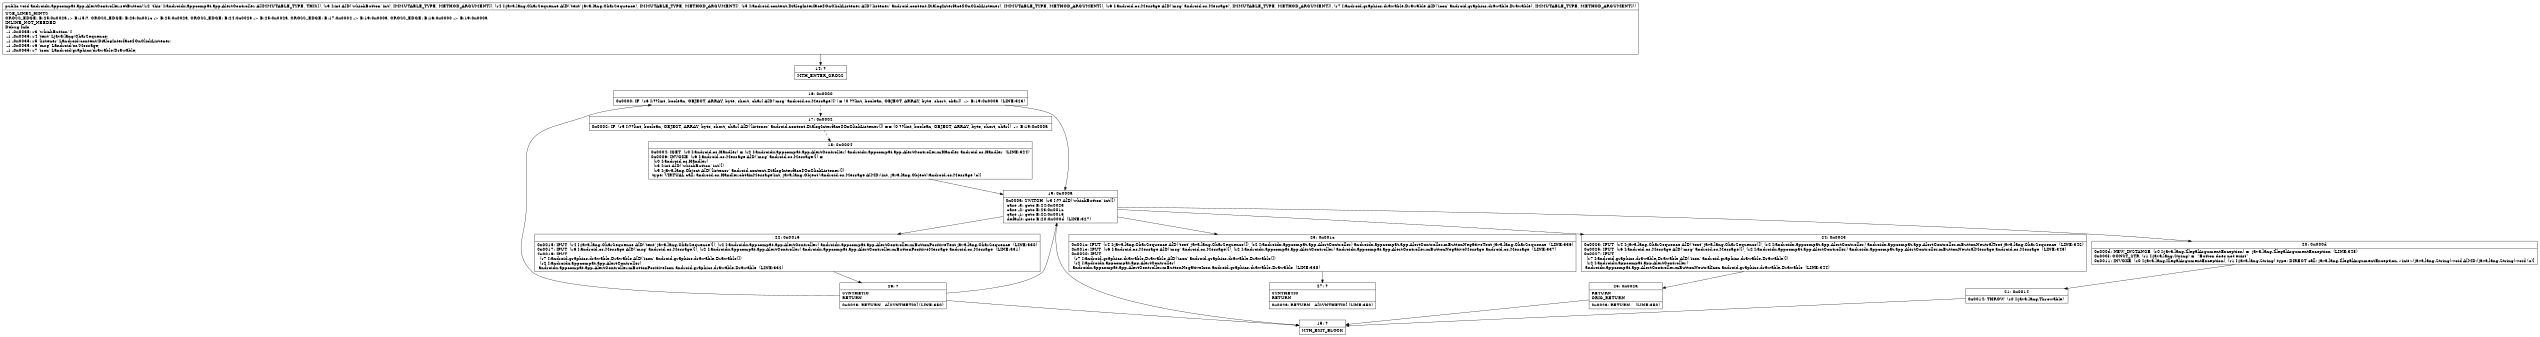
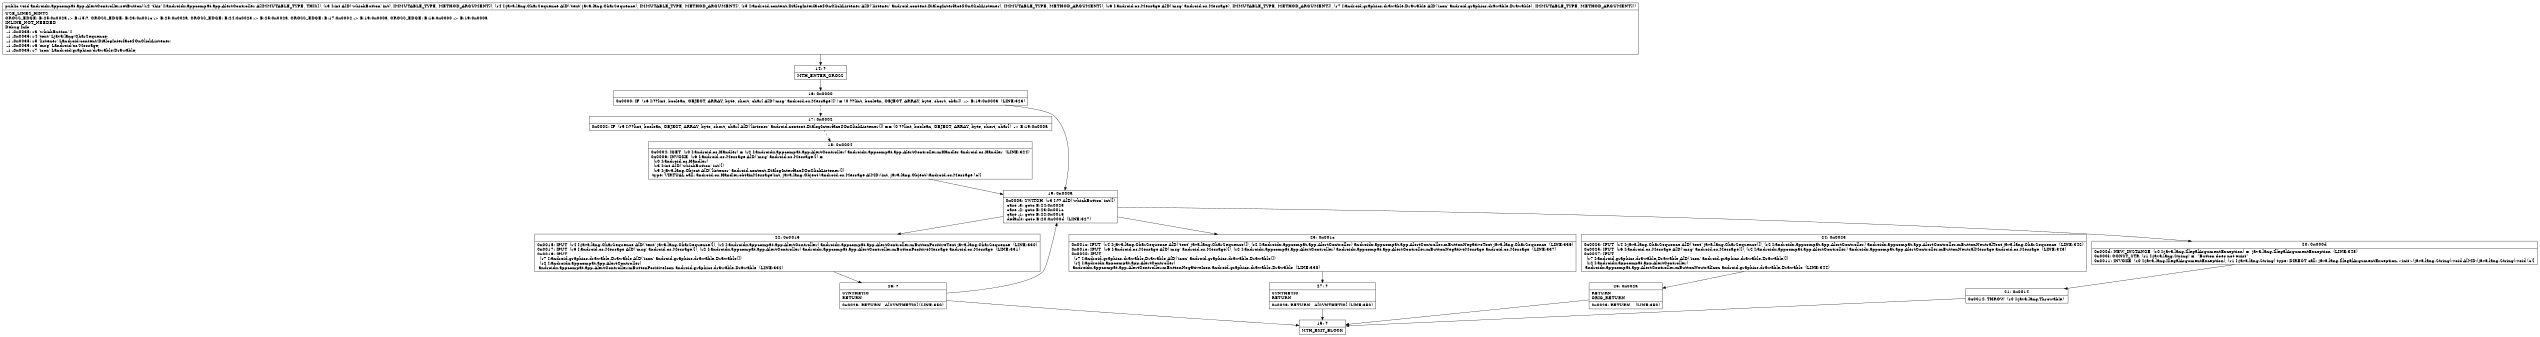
edge "19: 0x000a" -> "24: 0x0023": removed
node "22: 0x0015": text "4x0019: IPUT" -> "0x0019: IPUT"
edge "26: ?" -> "16: 0x0000": now "14: ?" -> "16: 0x0000"
edge "19: 0x000a" -> "15: ?": now "27: ?" -> "15: ?"
